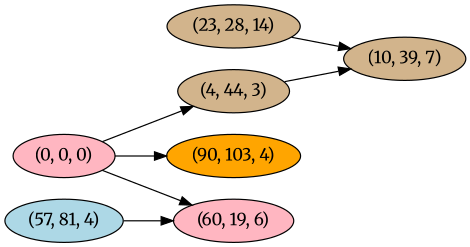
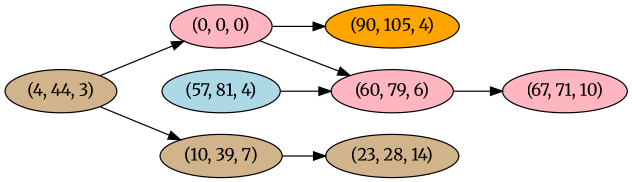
edge "(23, 28, 14)" -> "(10, 39, 7)": reversed
node "(67, 71, 10)": added
edge "(0, 0, 0)" -> "(4, 44, 3)": reversed
node "(90, 103, 4)": label "(90, 103, 4)" -> "(90, 105, 4)"
node "(60, 19, 6)": label "(60, 19, 6)" -> "(60, 79, 6)"
